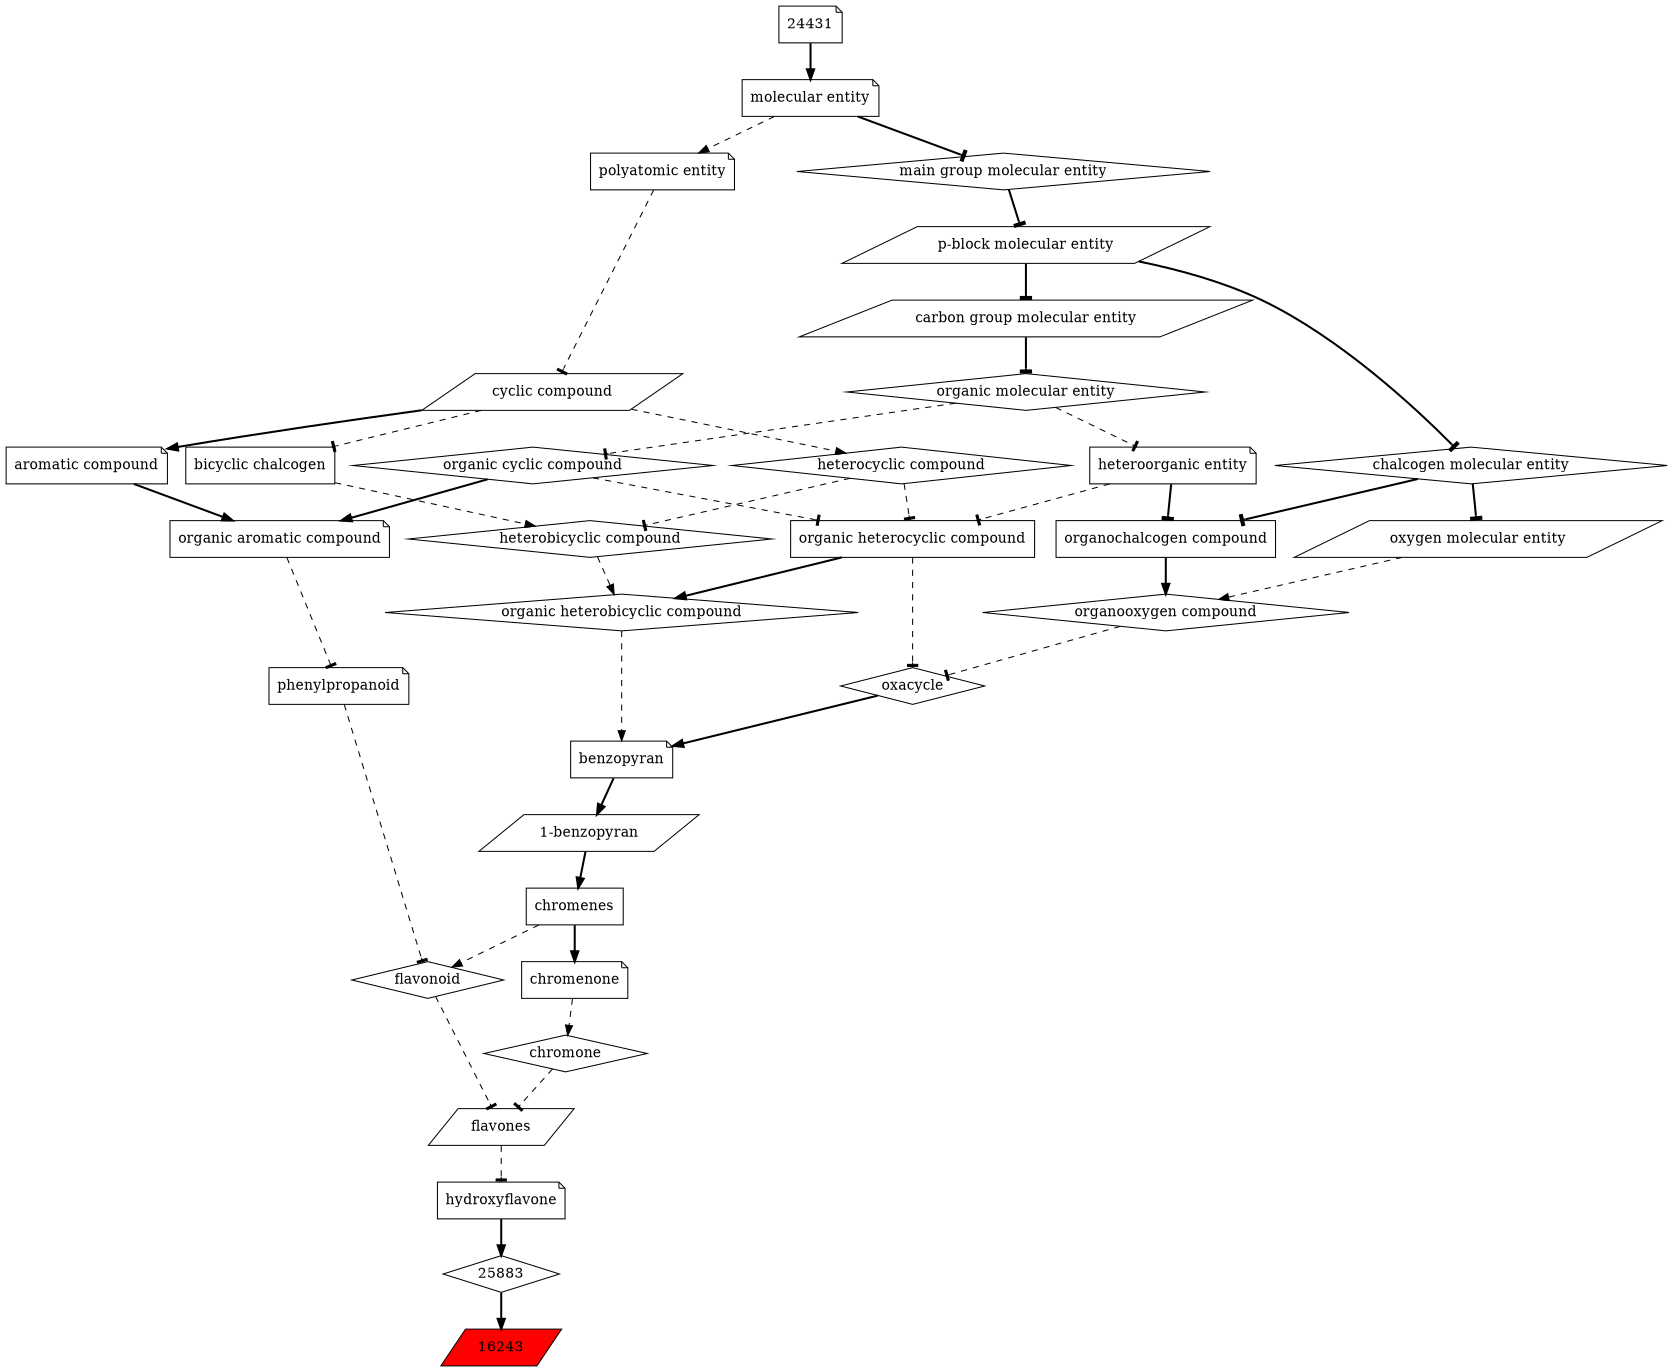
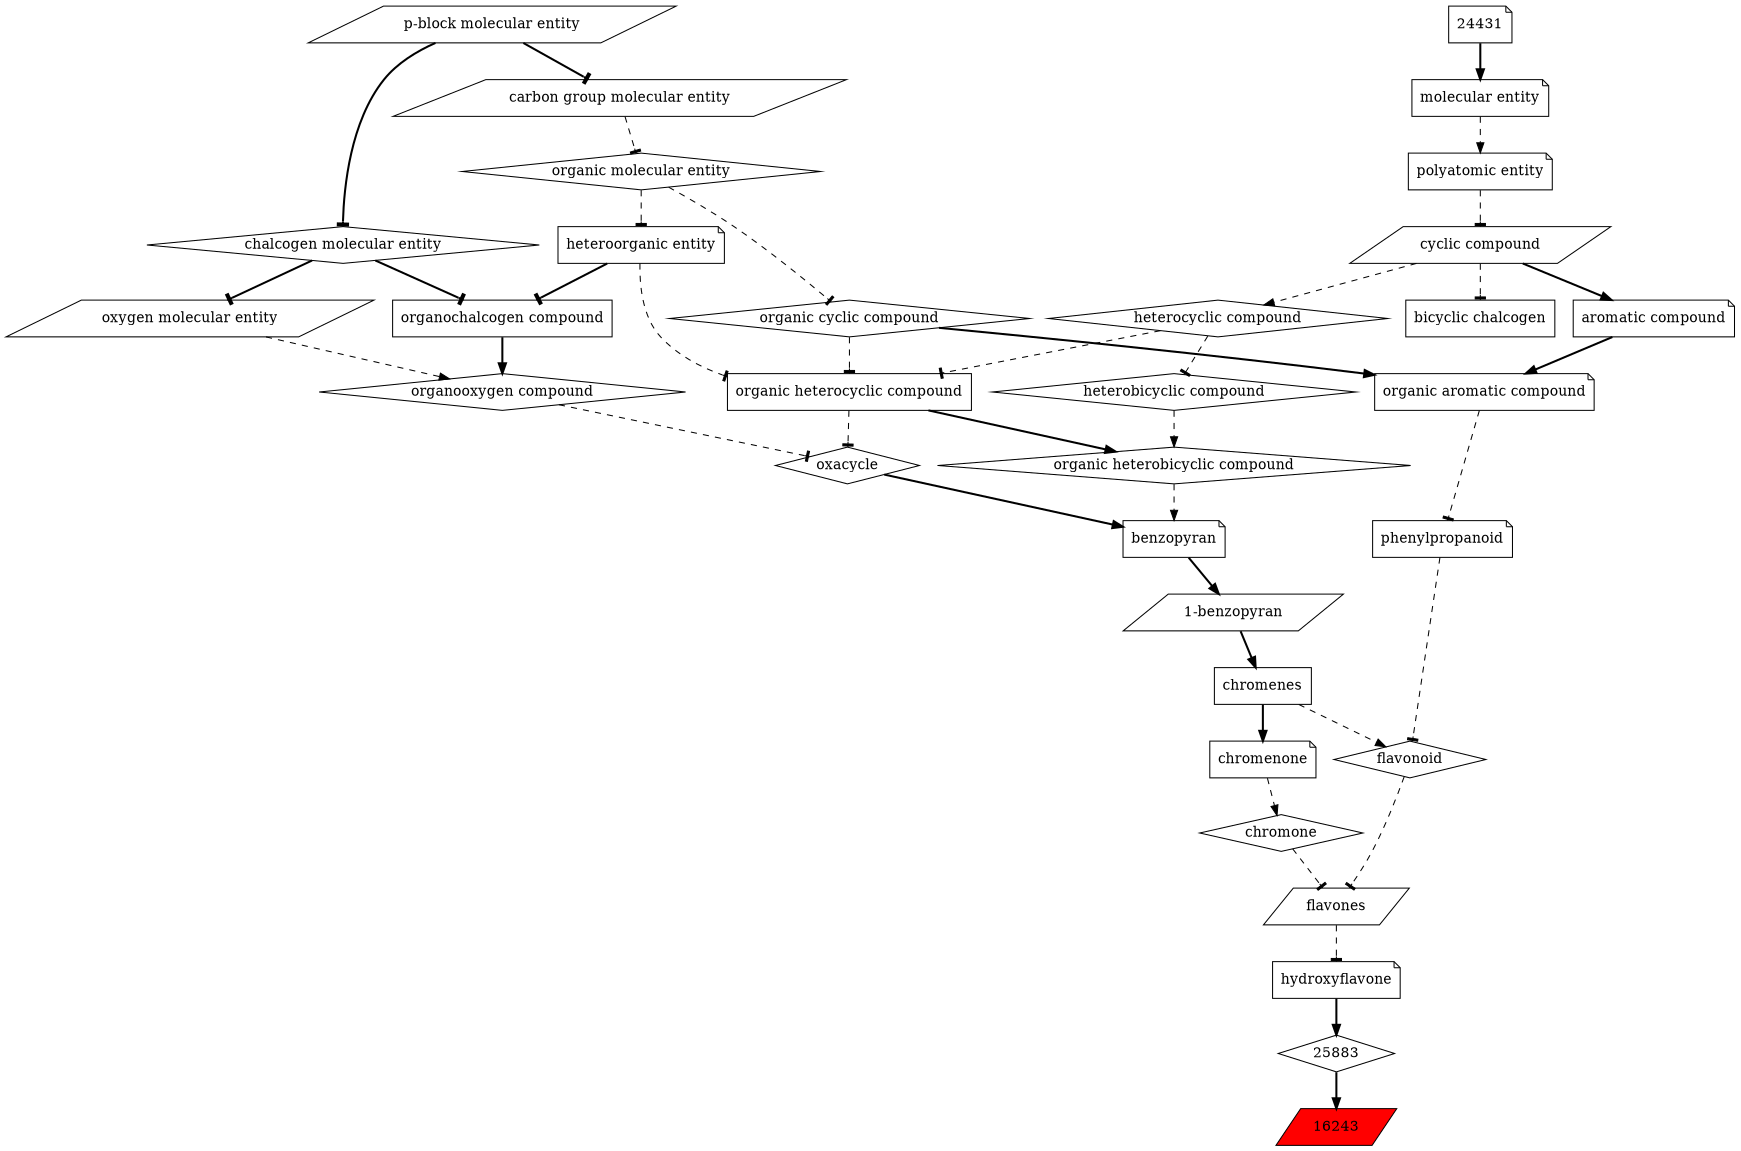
node "main group molecular entity": removed
edge "carbon group molecular entity" -> "organic molecular entity": style bold -> dashed
edge "bicyclic chalcogen" -> "heterobicyclic compound": removed
